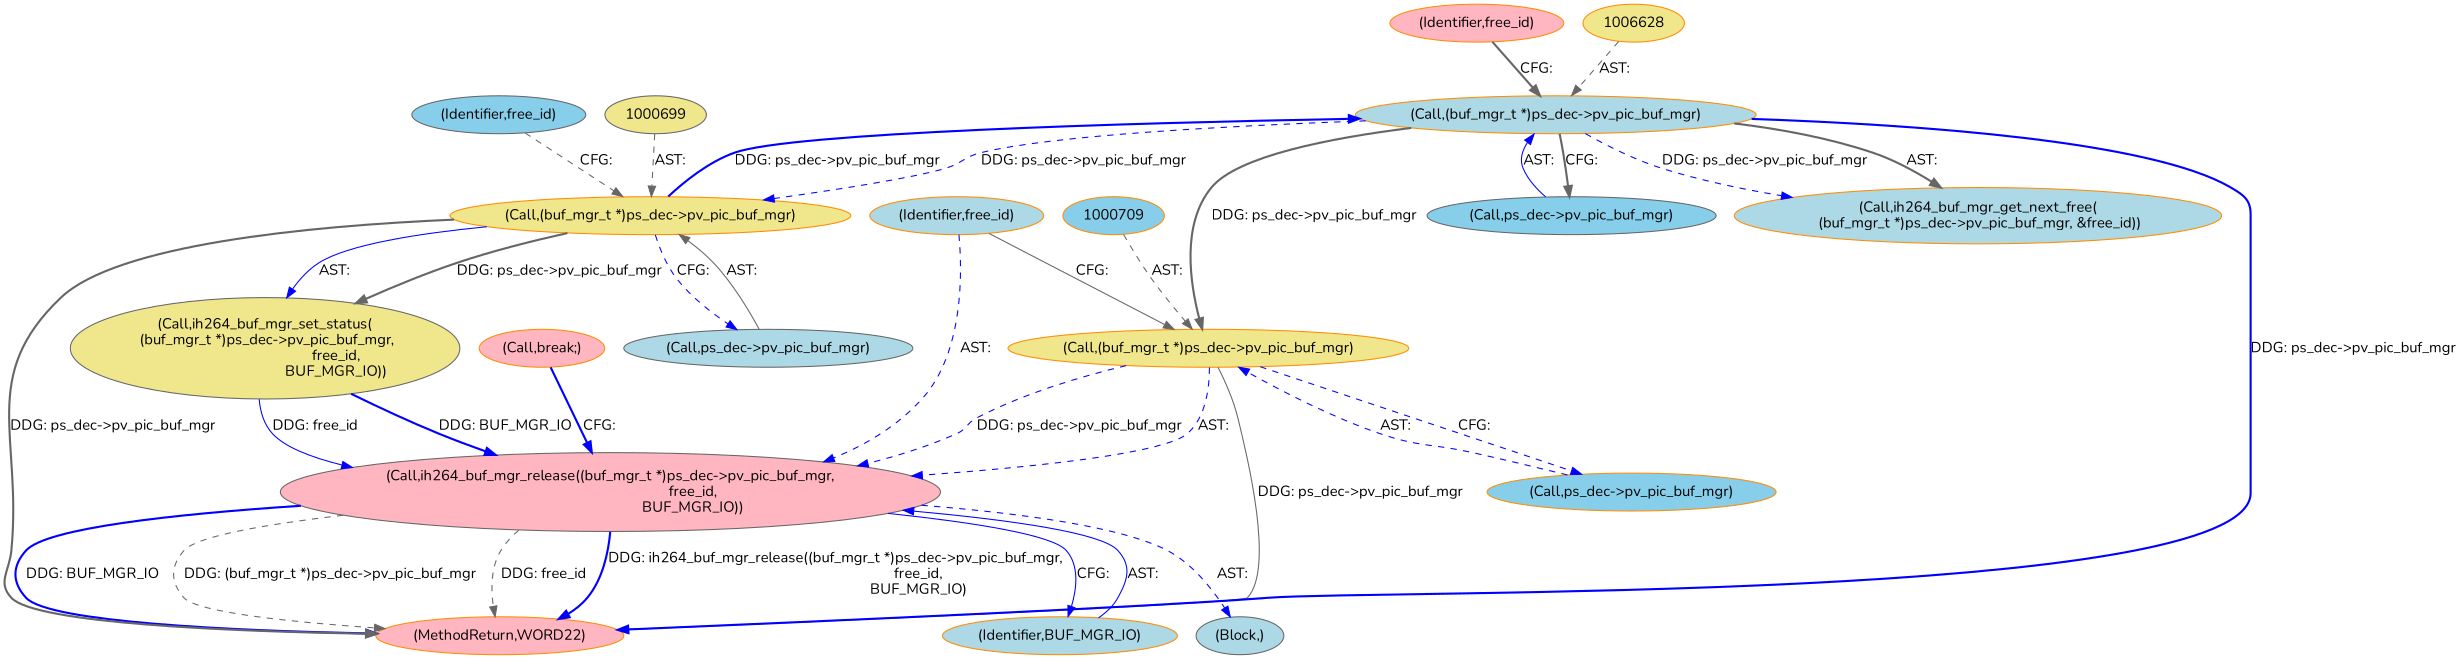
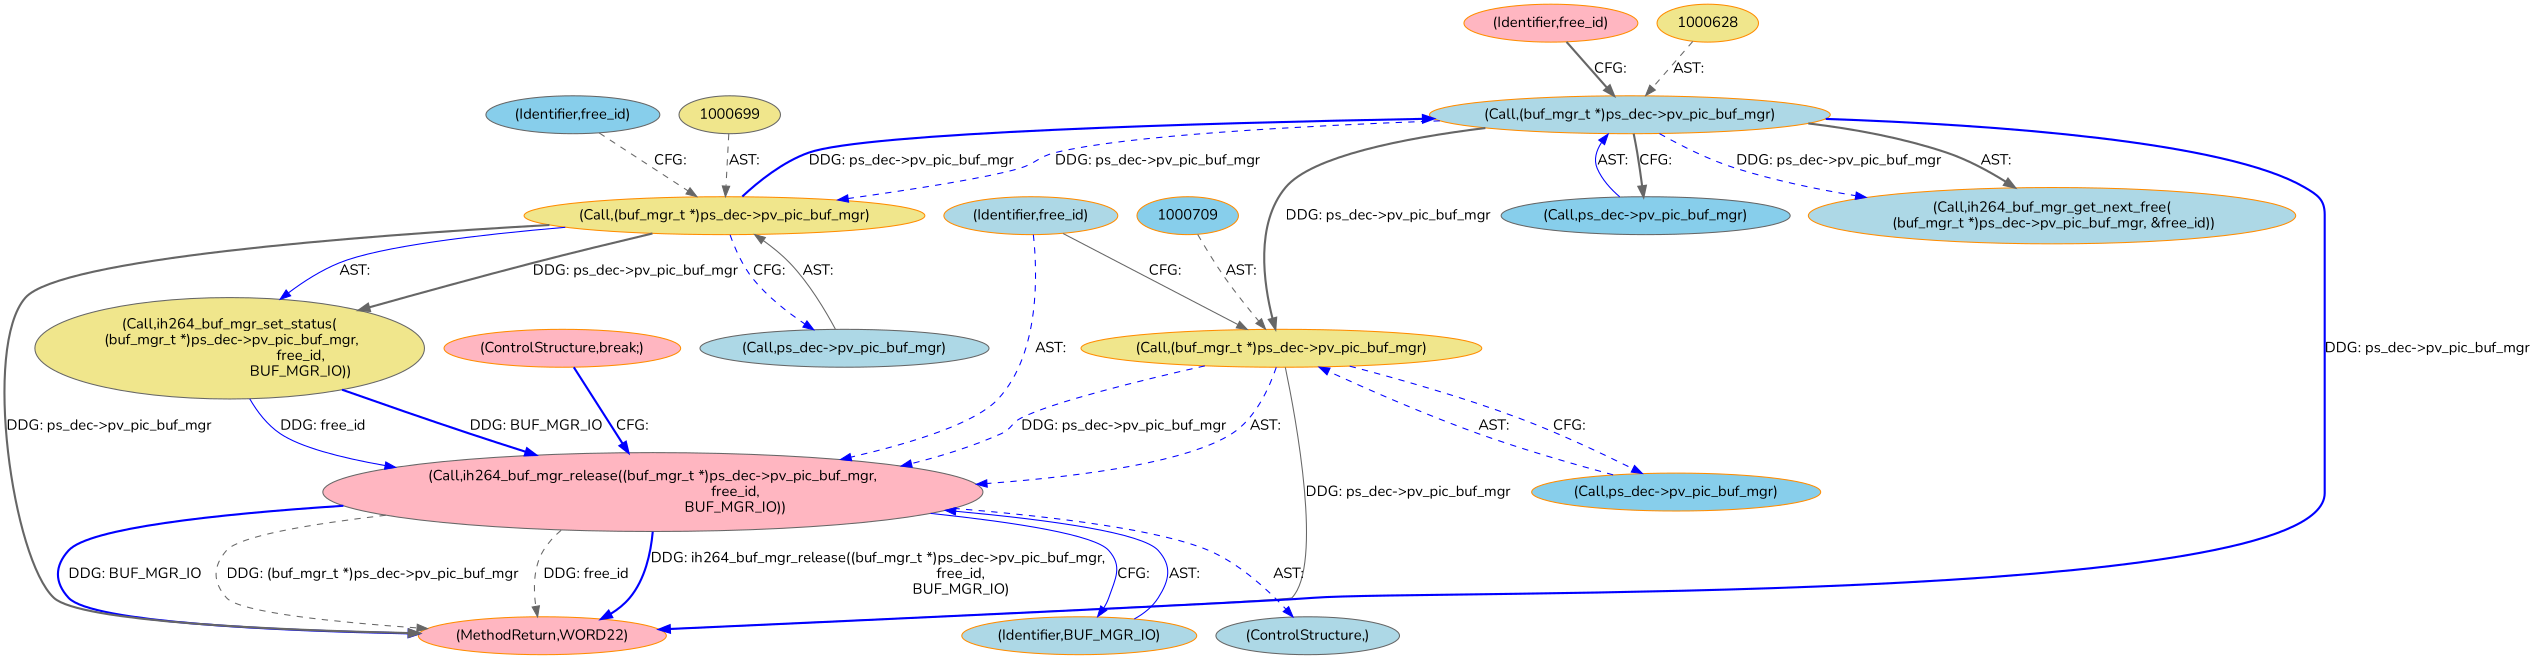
node "1006628": label "1006628" -> "1000628"
node "(Call,break;)": label "(Call,break;)" -> "(ControlStructure,break;)"
node "(Block,)": label "(Block,)" -> "(ControlStructure,)"
